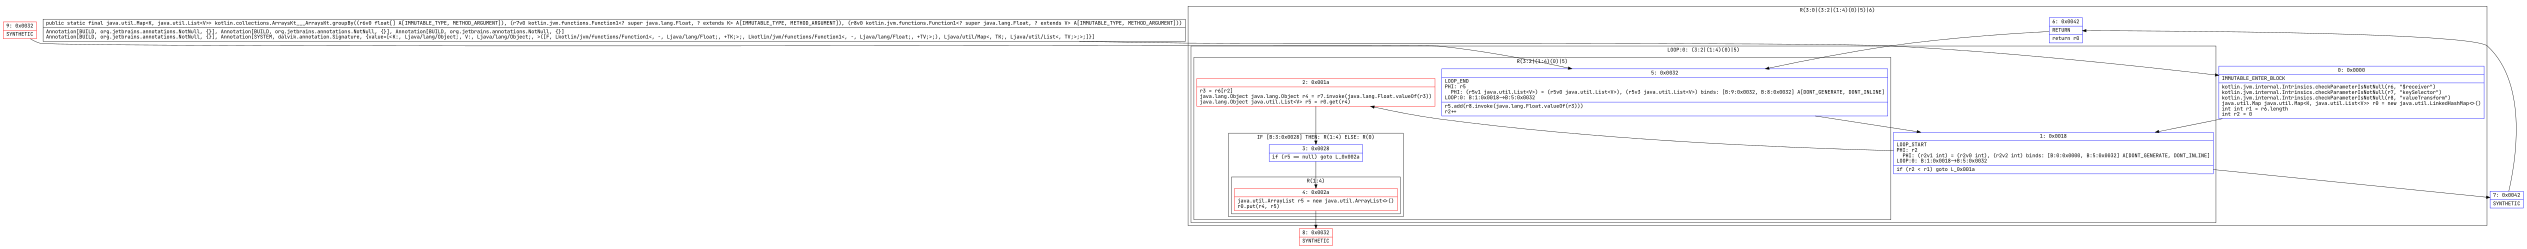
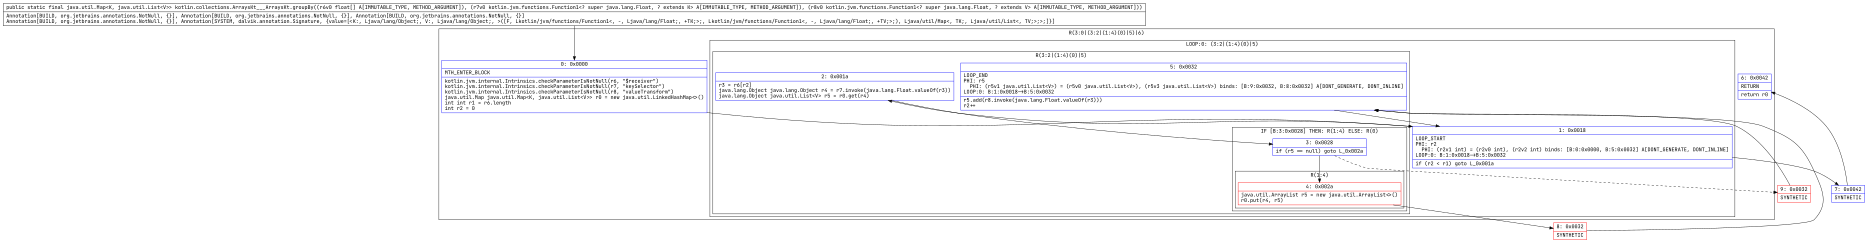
edge "6: 0x0042" -> "5: 0x0032": now "8: 0x0032" -> "5: 0x0032"
node "0: 0x0000": text "IMMUTABLE_ENTER_BLOCK" -> "MTH_ENTER_BLOCK"
node "2: 0x001a": color red -> blue
edge "3: 0x0028" -> "9: 0x0032": added
